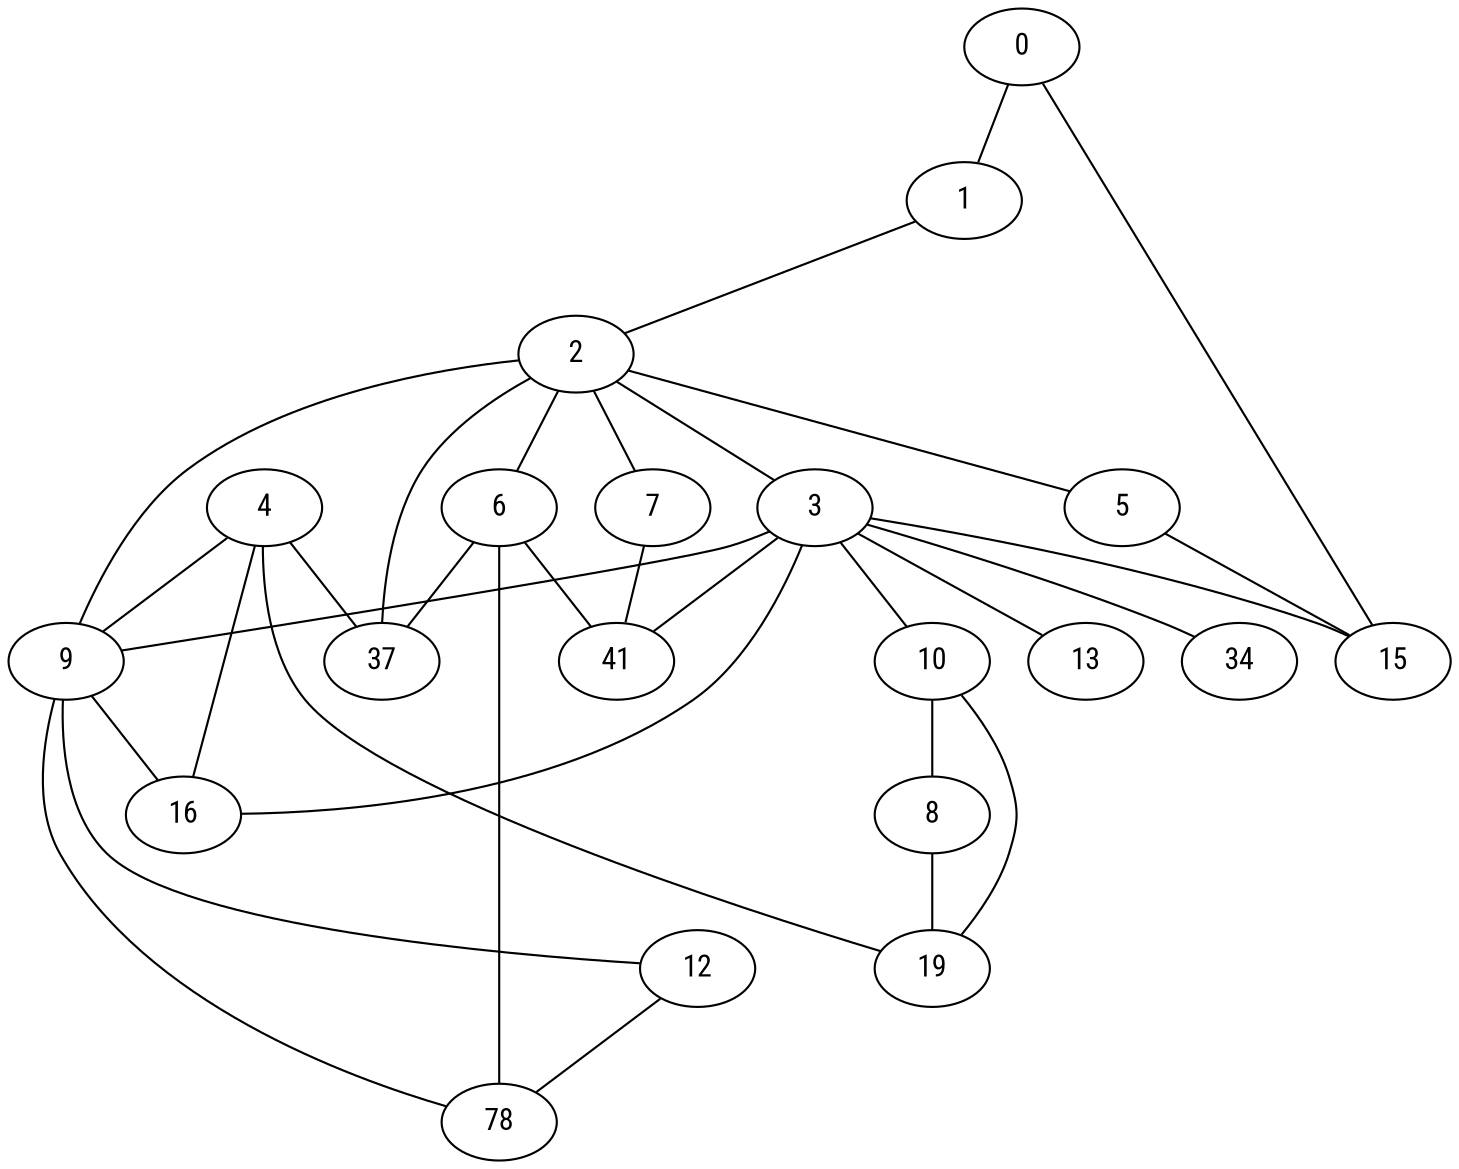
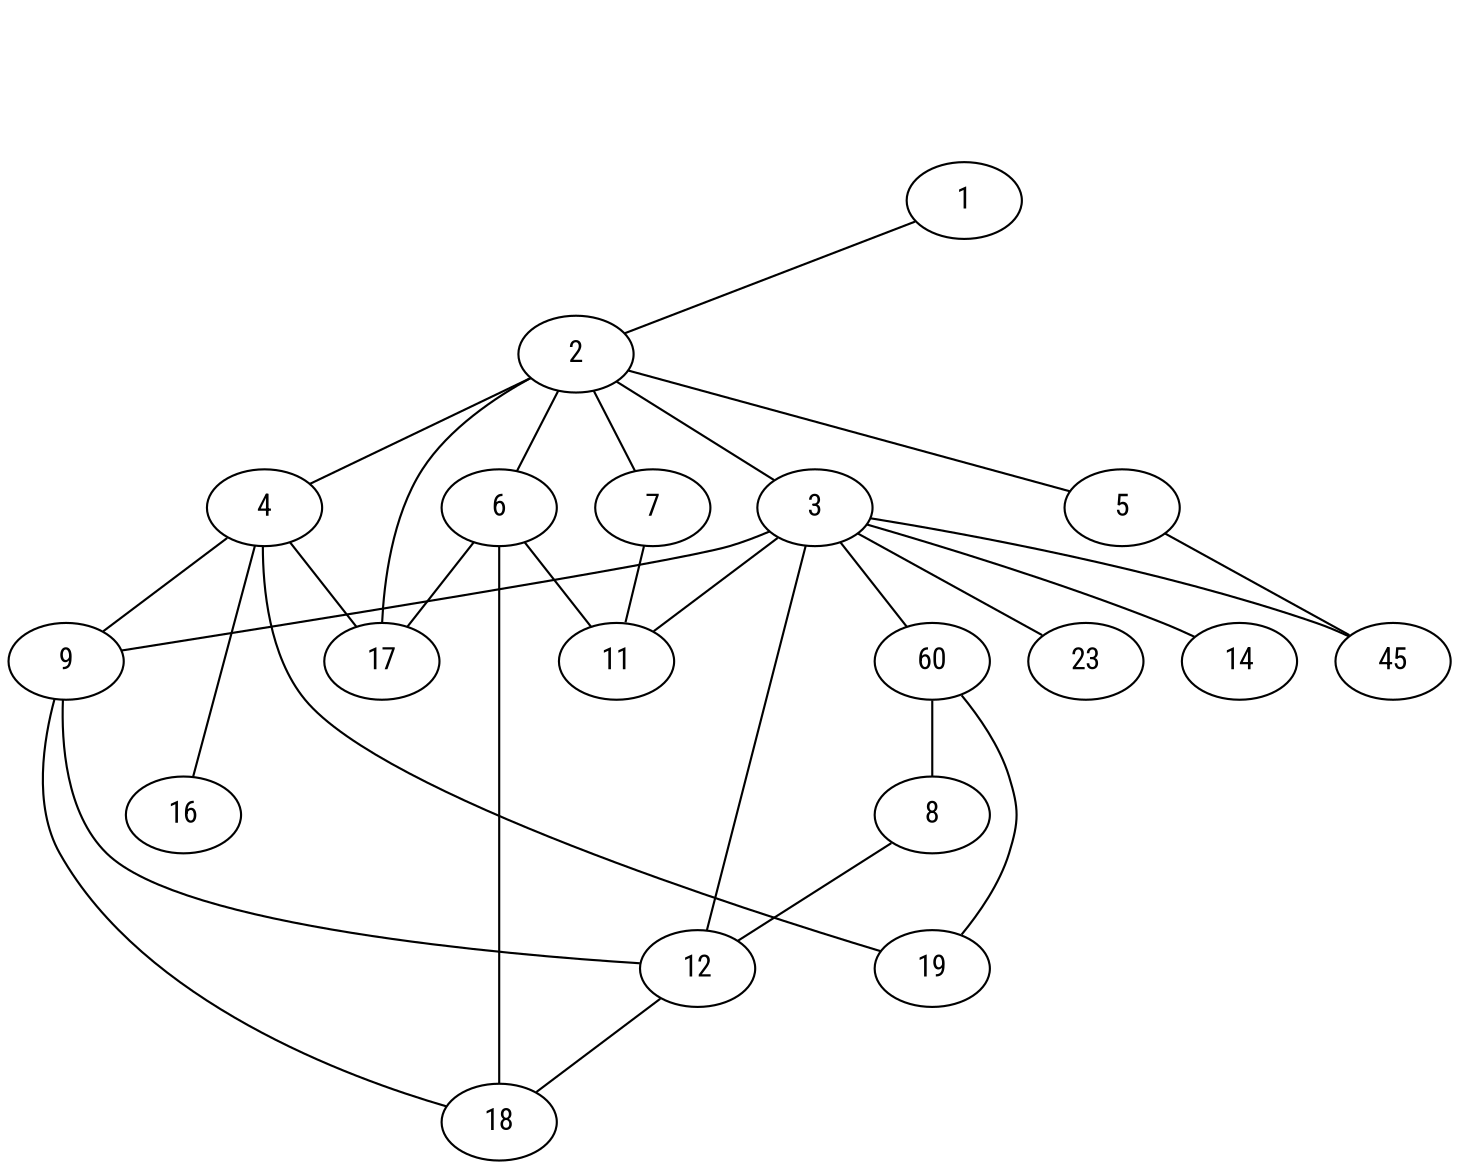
node "0": removed
edge "2" -- "9": now "2" -- "4"
node "37": label "37" -> "17"
node "41": label "41" -> "11"
node "10": label "10" -> "60"
node "13": label "13" -> "23"
node "34": label "34" -> "14"
node "15": label "15" -> "45"
edge "9" -- "16": removed
edge "3" -- "16": now "3" -- "12"
edge "8" -- "19": now "8" -- "12"
node "78": label "78" -> "18"
